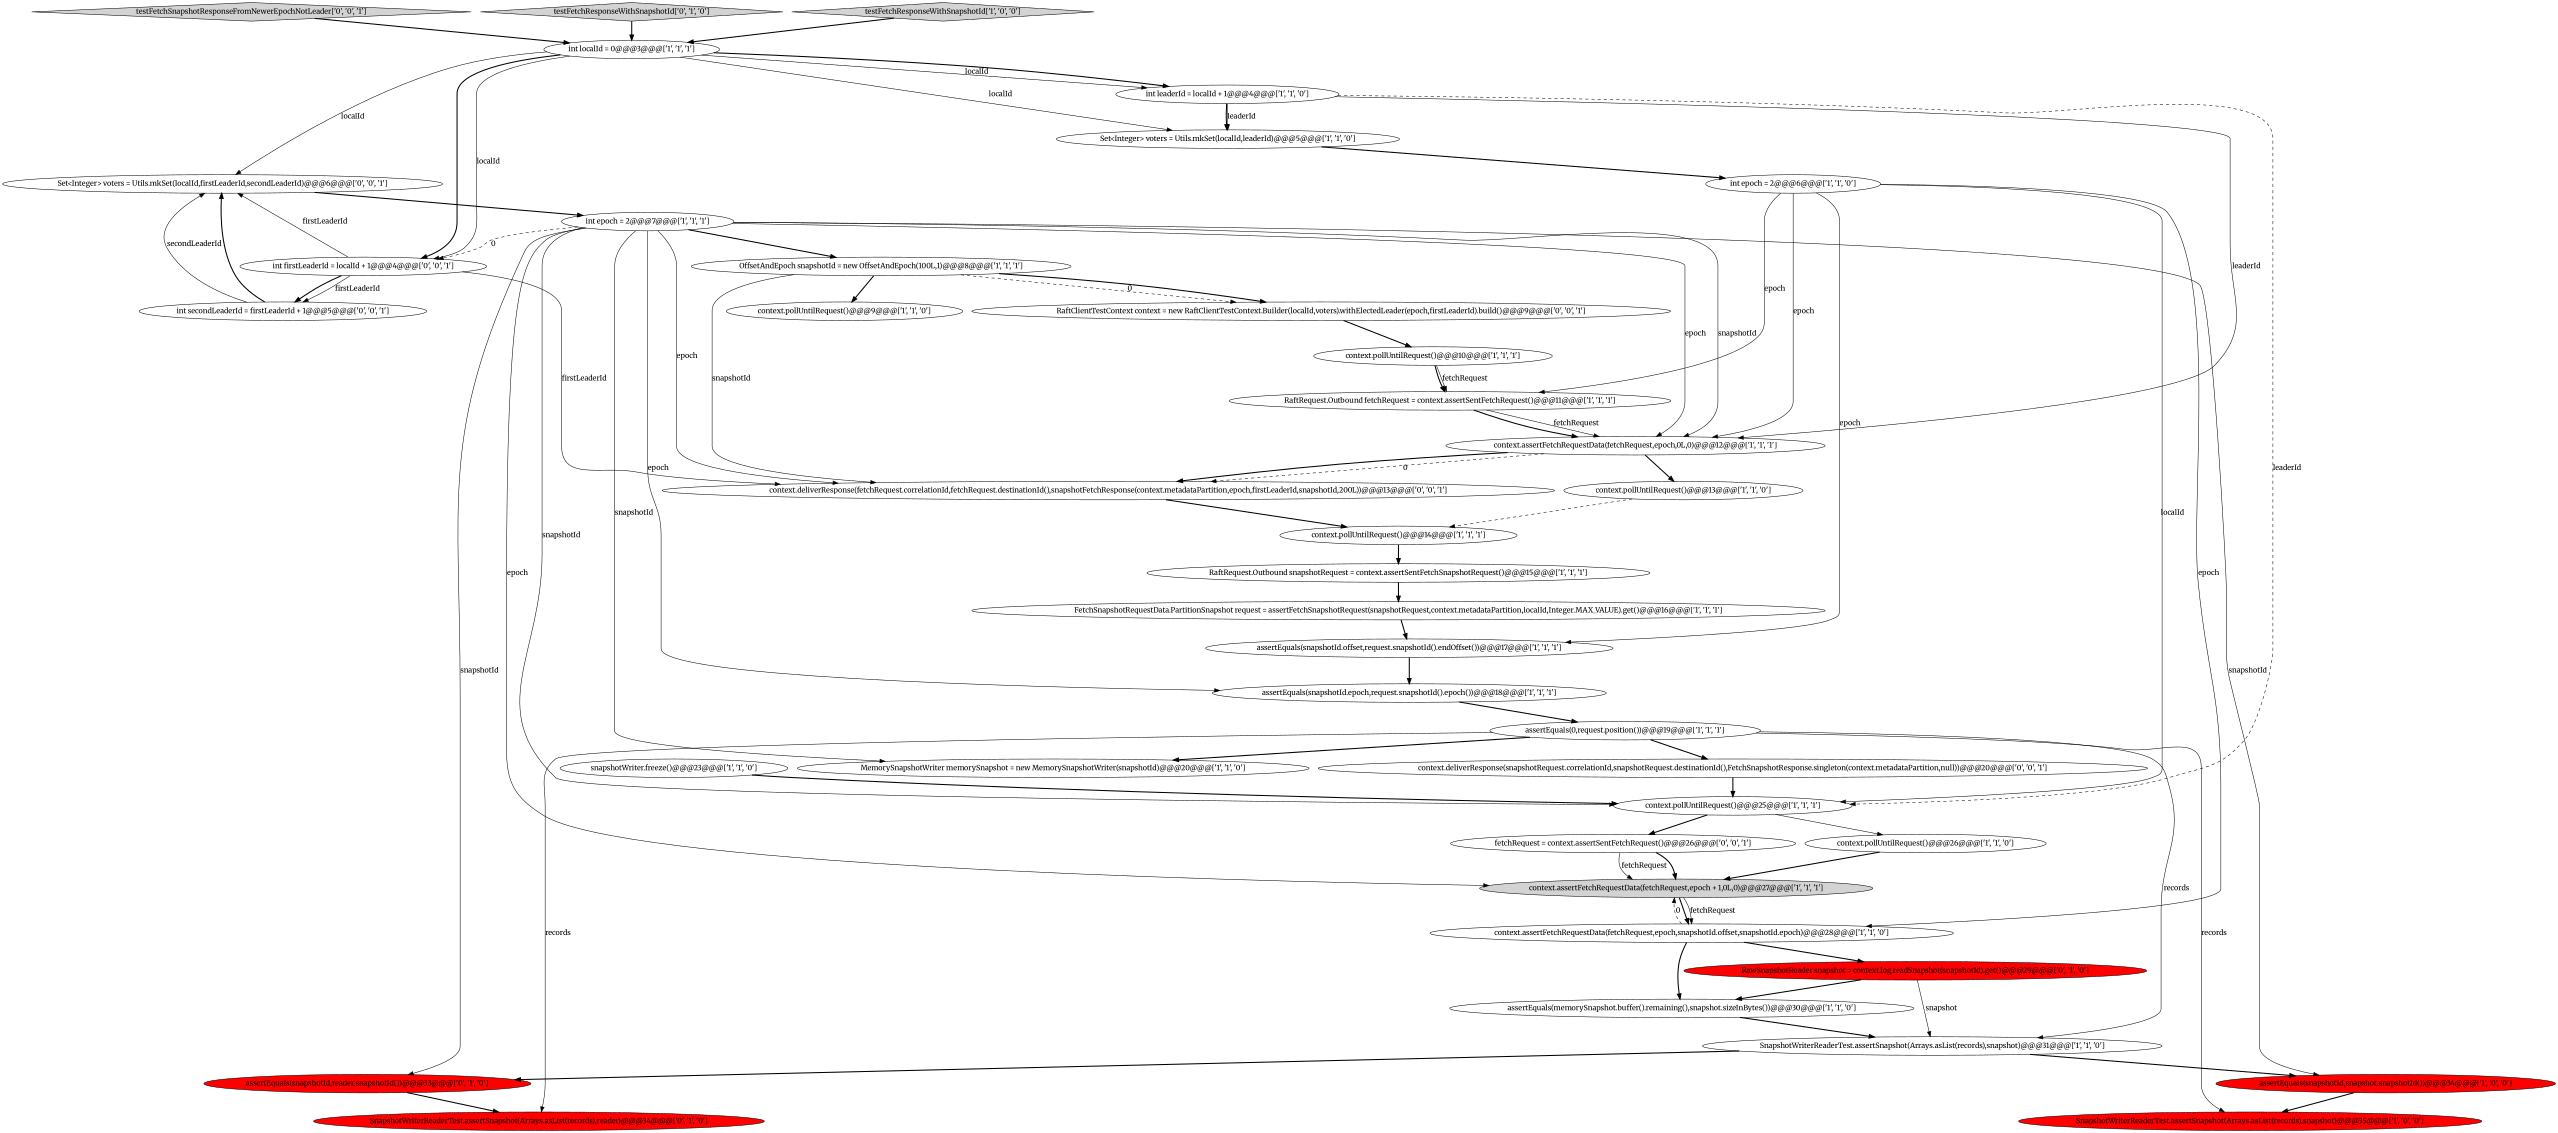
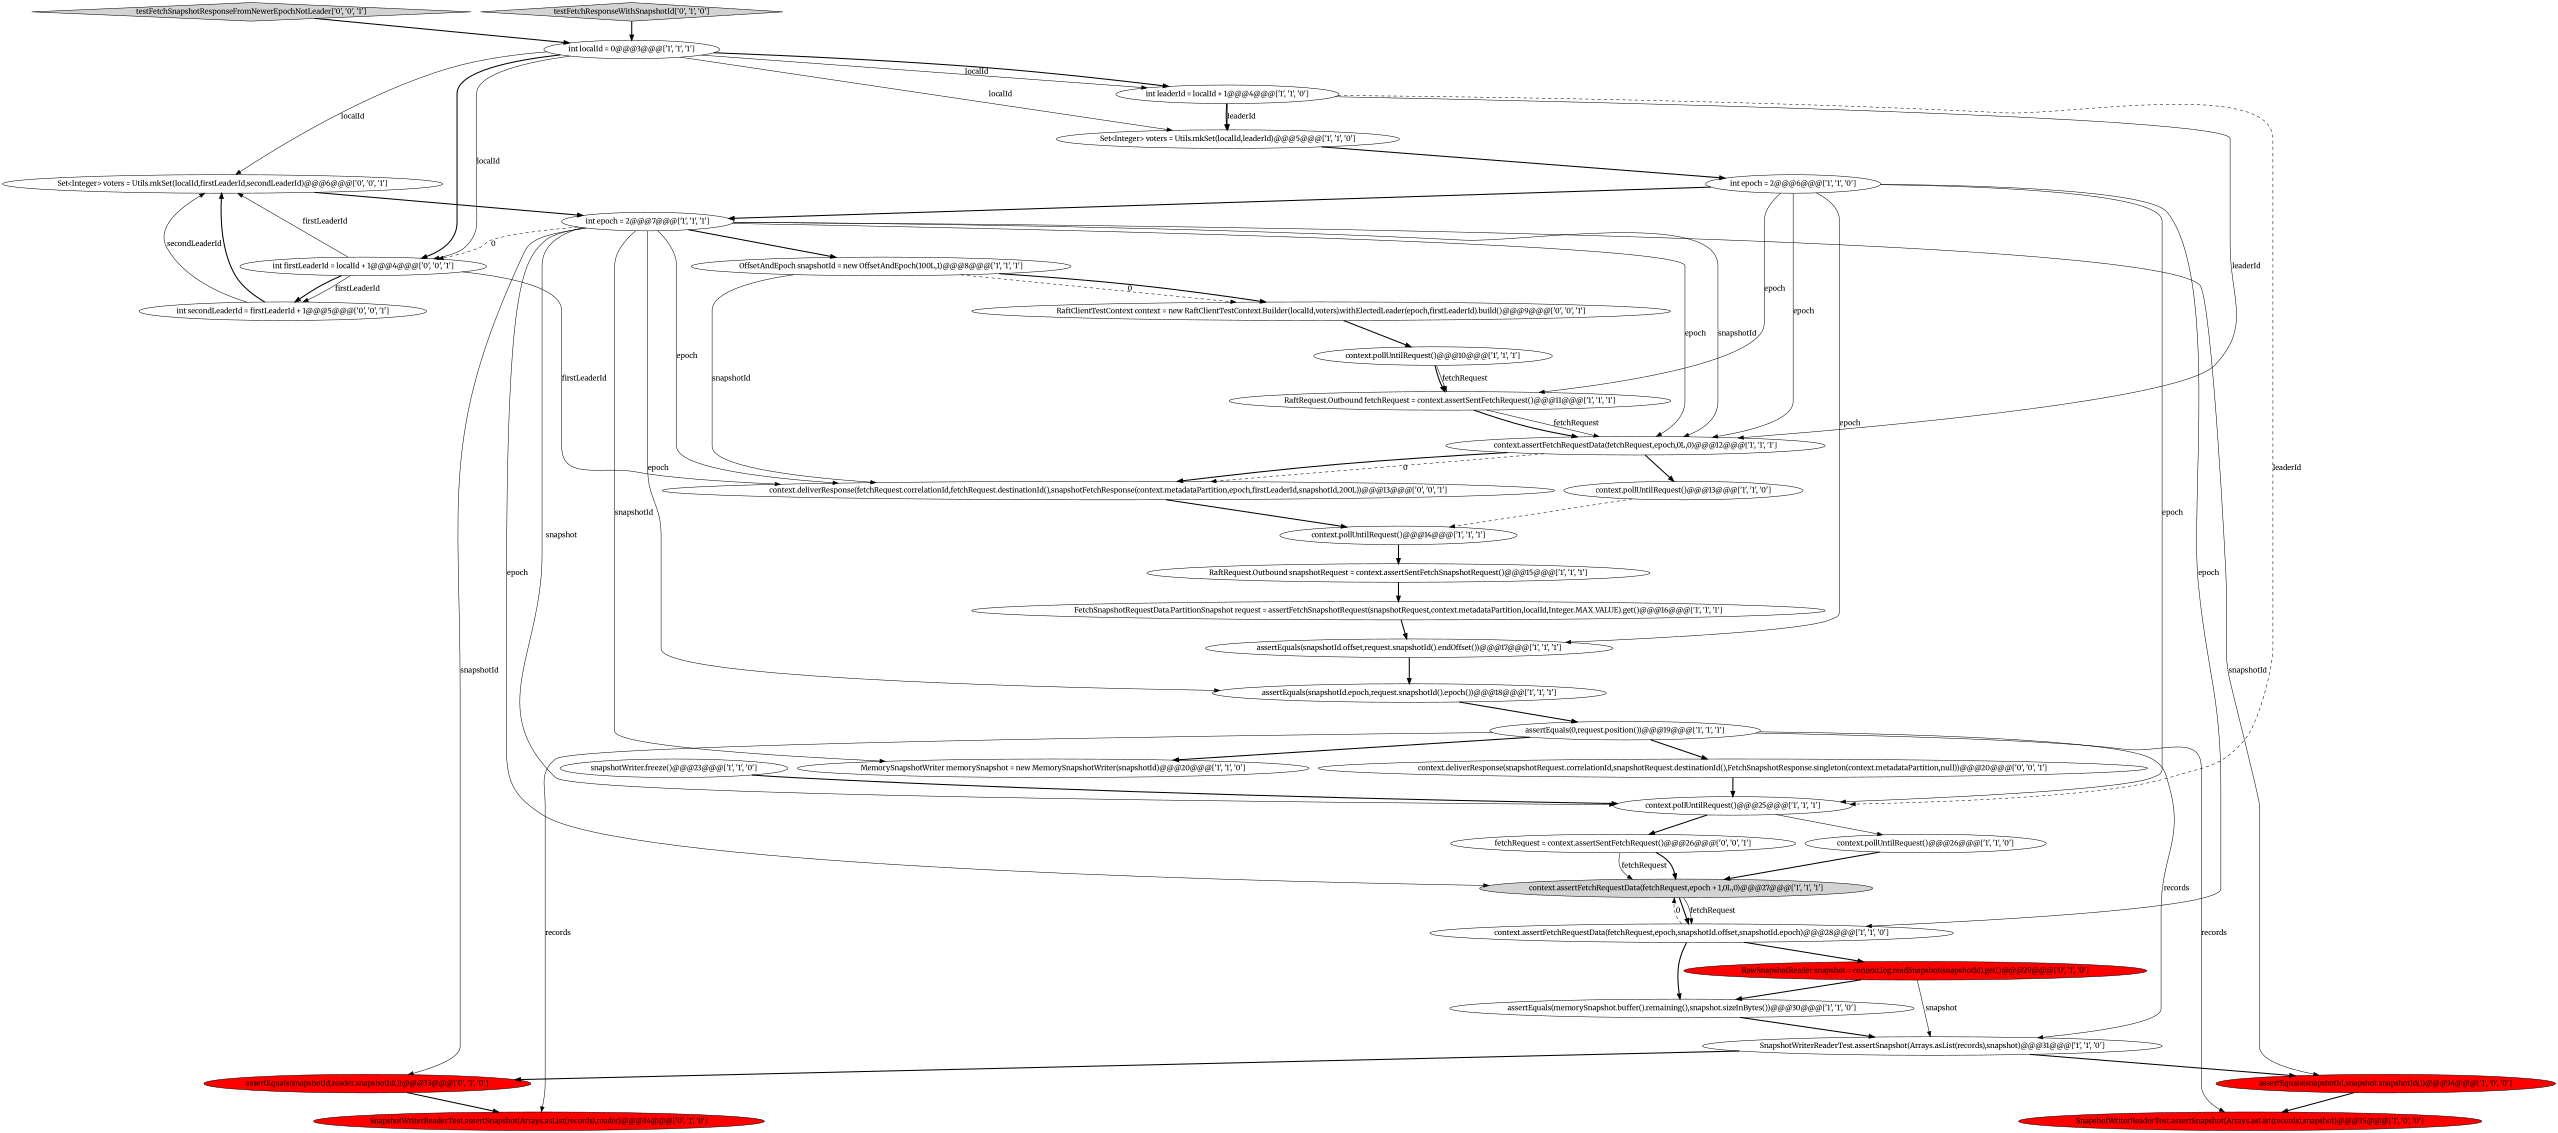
node "testFetchResponseWithSnapshotId['1', '0', '0']": removed
edge "int epoch = 2@@@6@@@['1', '1', '0']" -> "int epoch = 2@@@7@@@['1', '1', '1']": added
node "context.pollUntilRequest()@@@9@@@['1', '1', '0']": removed
edge "int epoch = 2@@@6@@@['1', '1', '0']" -> "context.pollUntilRequest()@@@25@@@['1', '1', '1']": label "localId" -> "epoch"
edge "int epoch = 2@@@7@@@['1', '1', '1']" -> "context.pollUntilRequest()@@@25@@@['1', '1', '1']": label "snapshotId" -> "snapshot"
